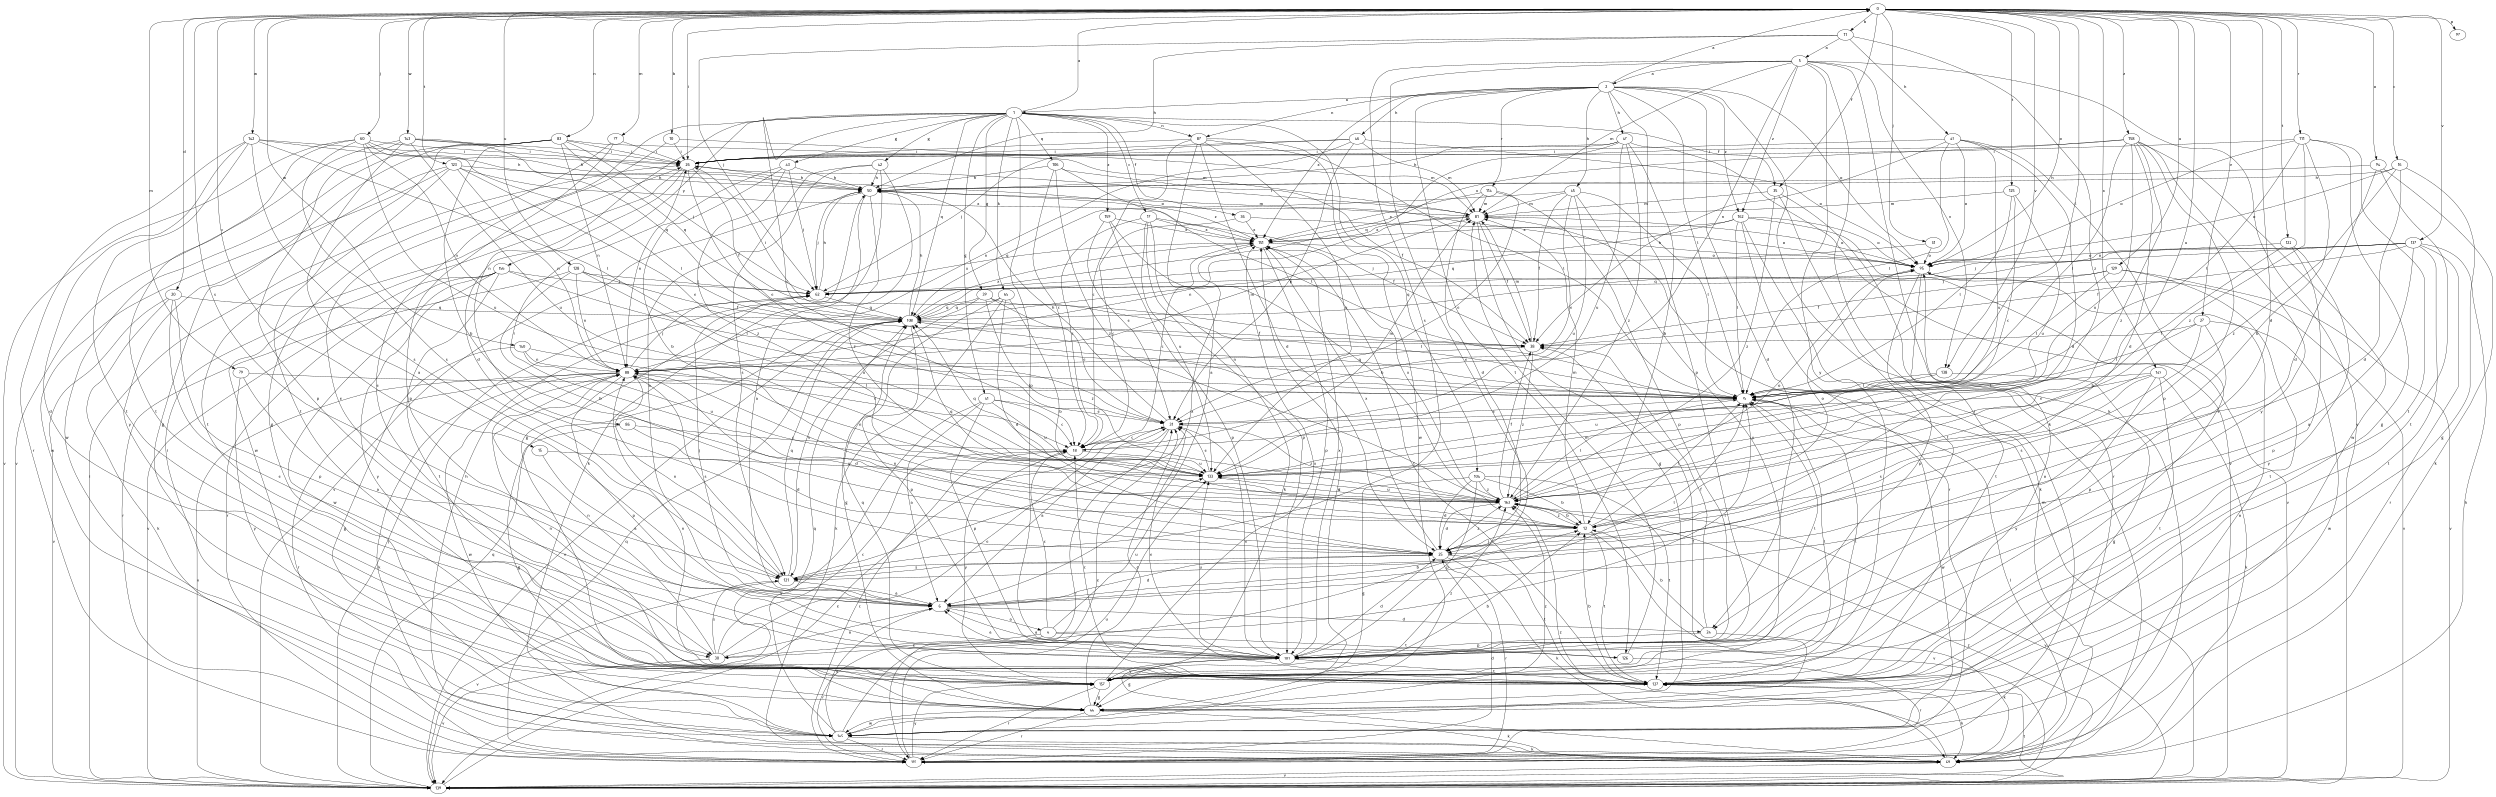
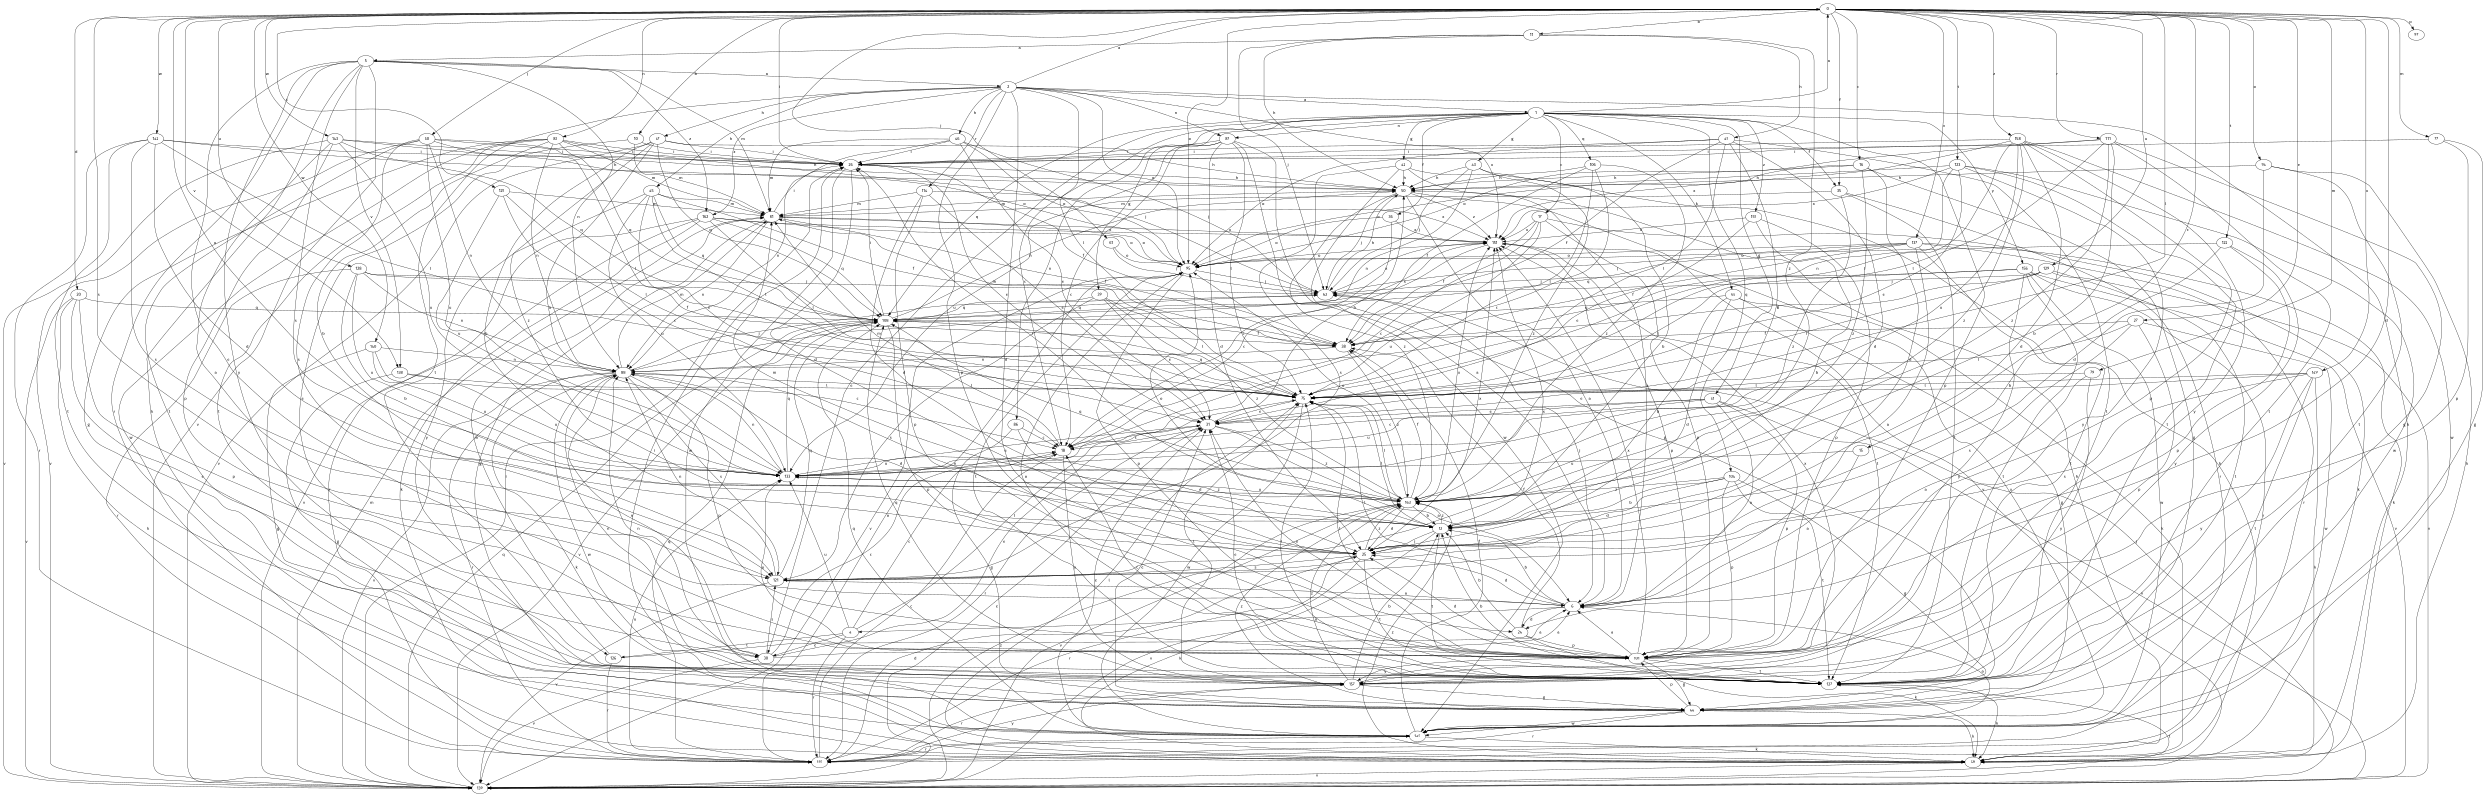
edge "49" -> "38": label "h" -> "f"
edge "142" -> "157": now "142" -> "25"
edge "44" -> "101": added, label "p"
